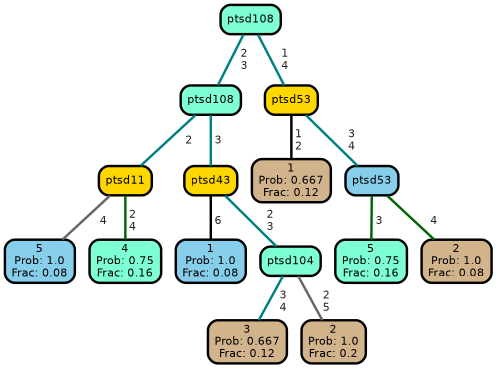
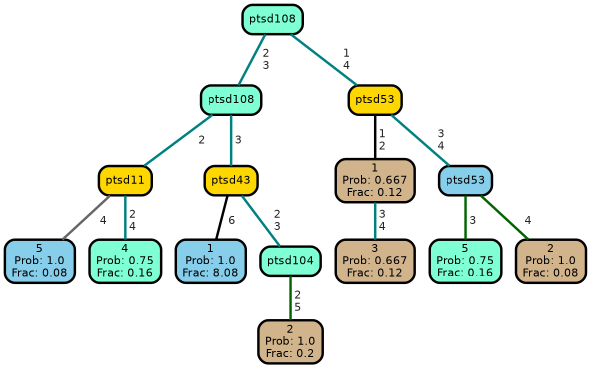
edge "ptsd11" -- "4 Prob: 0.75 Frac: 0.16": color darkgreen -> teal
node "1 Prob: 1.0 Frac: 0.08": label "1 Prob: 1.0 Frac: 0.08" -> "1 Prob: 1.0 Frac: 8.08"
edge "ptsd104" -- "3 Prob: 0.667 Frac: 0.12": now "1 Prob: 0.667 Frac: 0.12" -- "3 Prob: 0.667 Frac: 0.12"
edge "ptsd104" -- "2 Prob: 1.0 Frac: 0.2": color gray40 -> darkgreen
